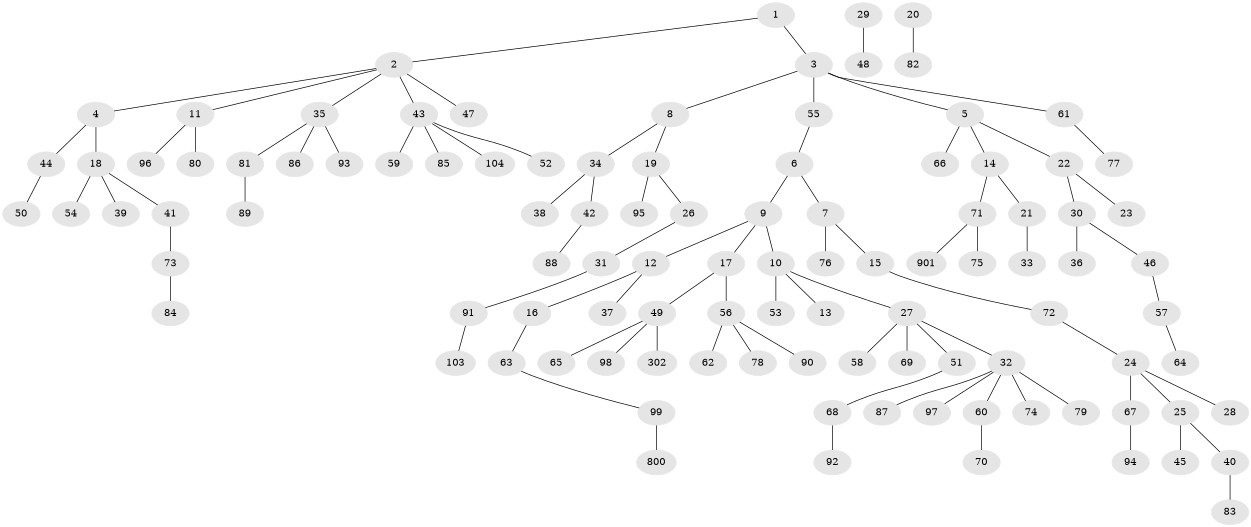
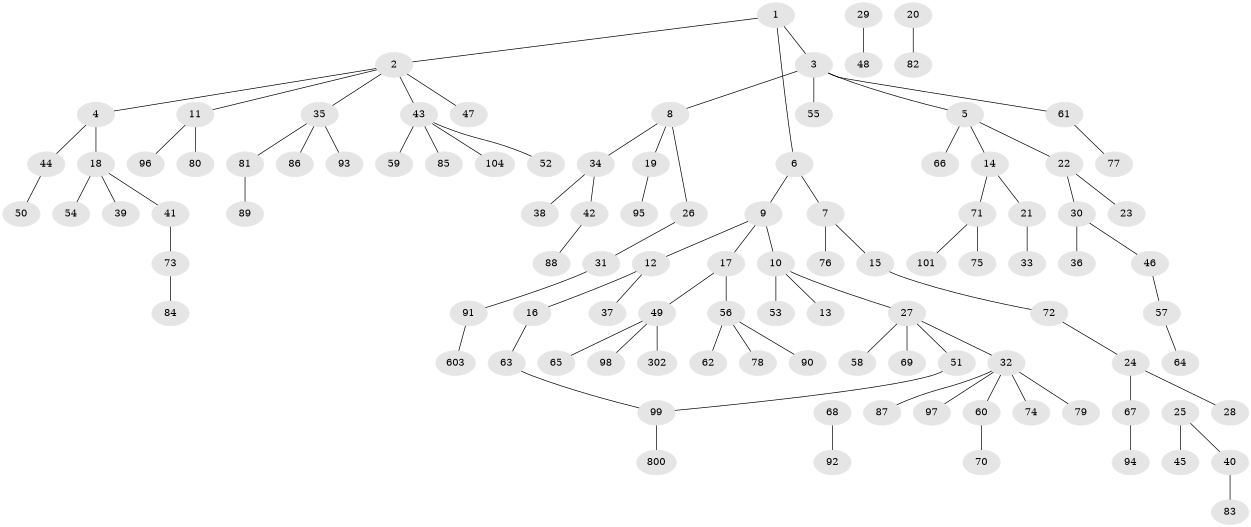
edge "55" -- "6": now "1" -- "6"
edge "19" -- "26": now "8" -- "26"
node "901": label "901" -> "101"
node "103": label "103" -> "603"
edge "51" -- "68": now "51" -- "99"
edge "24" -- "25": removed
